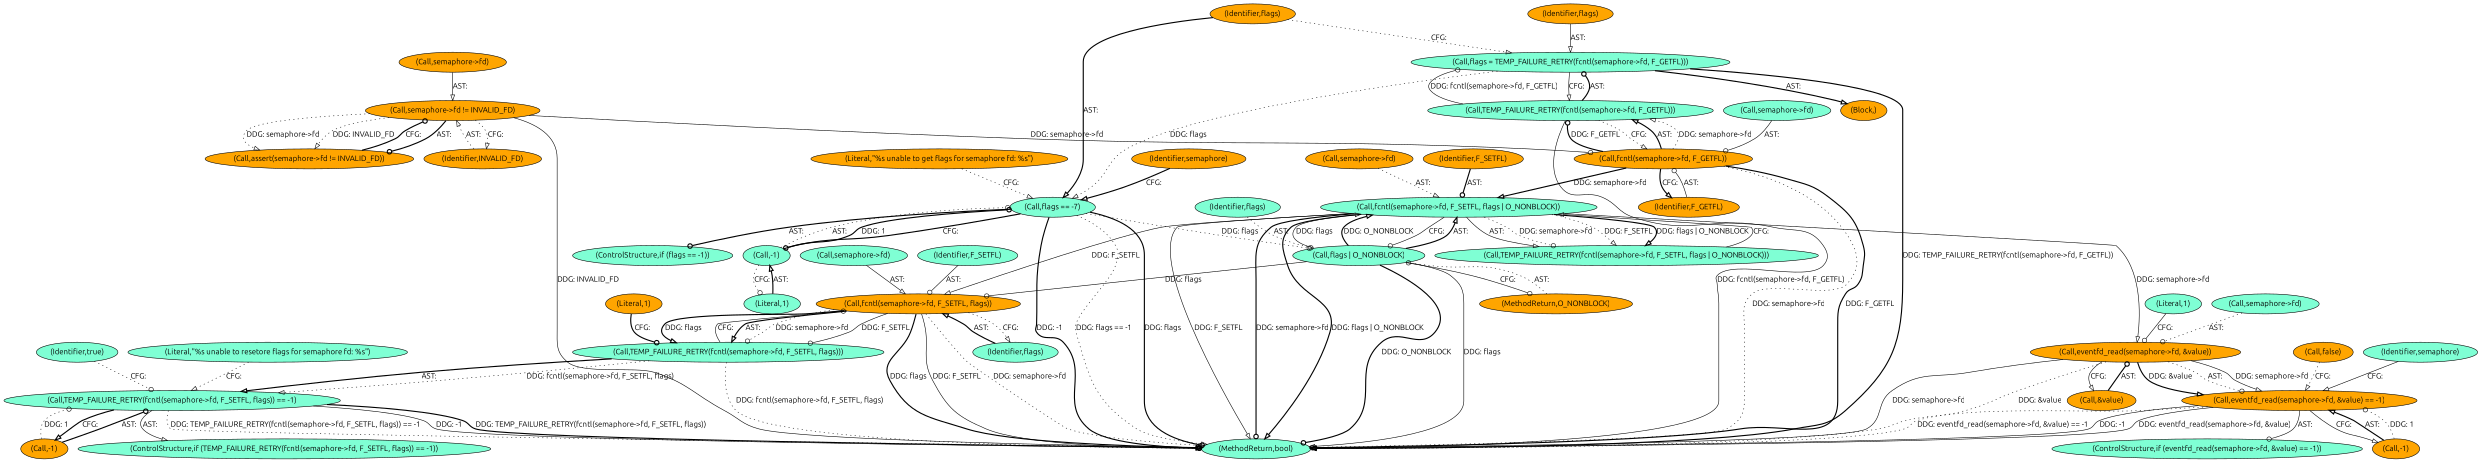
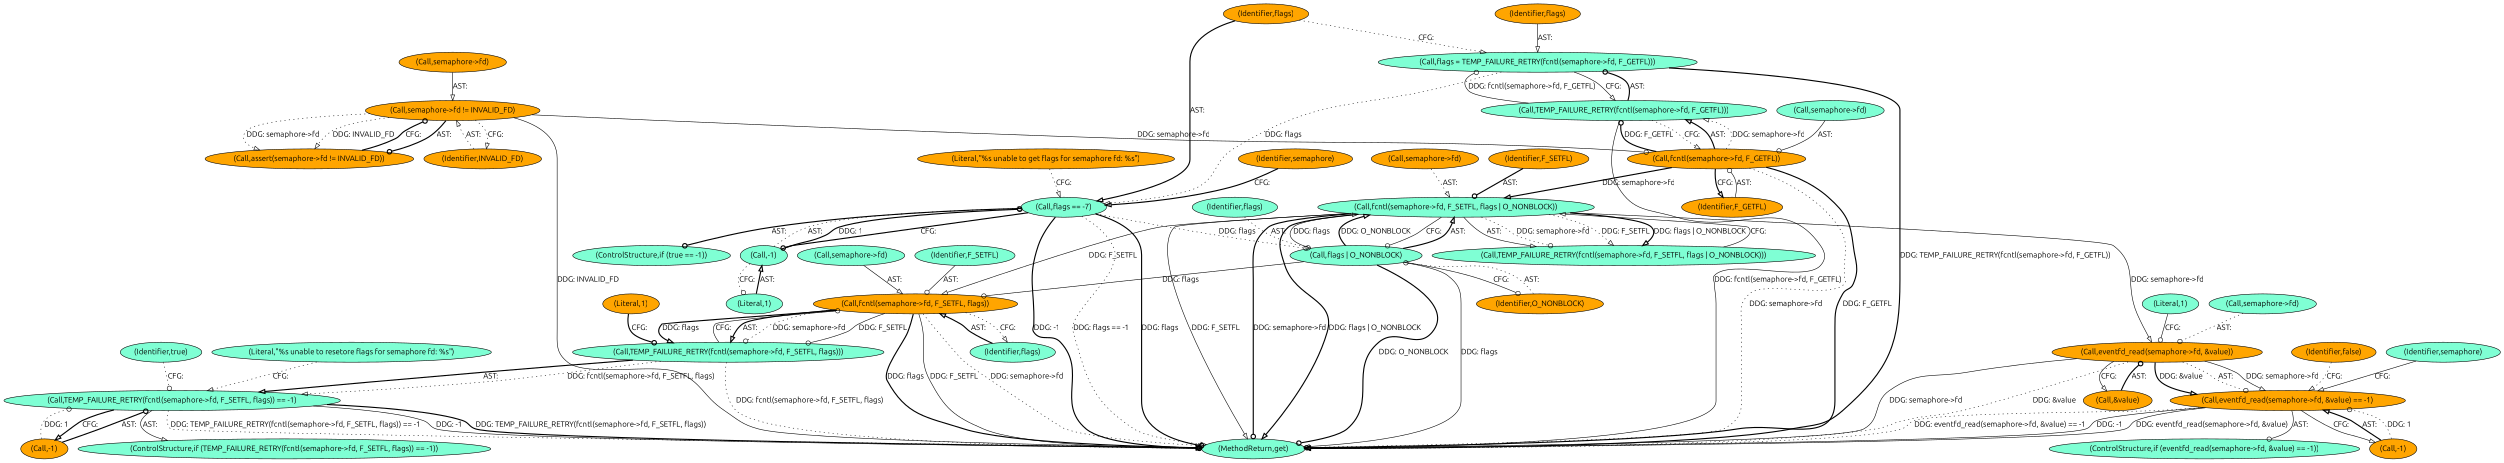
node "(Block,)": removed
node "(ControlStructure,if (flags == -1))": label "(ControlStructure,if (flags == -1))" -> "(ControlStructure,if (true == -1))"
node "(MethodReturn,O_NONBLOCK)": label "(MethodReturn,O_NONBLOCK)" -> "(Identifier,O_NONBLOCK)"
node "(Call,false)": label "(Call,false)" -> "(Identifier,false)"
node "(MethodReturn,bool)": label "(MethodReturn,bool)" -> "(MethodReturn,get)"
